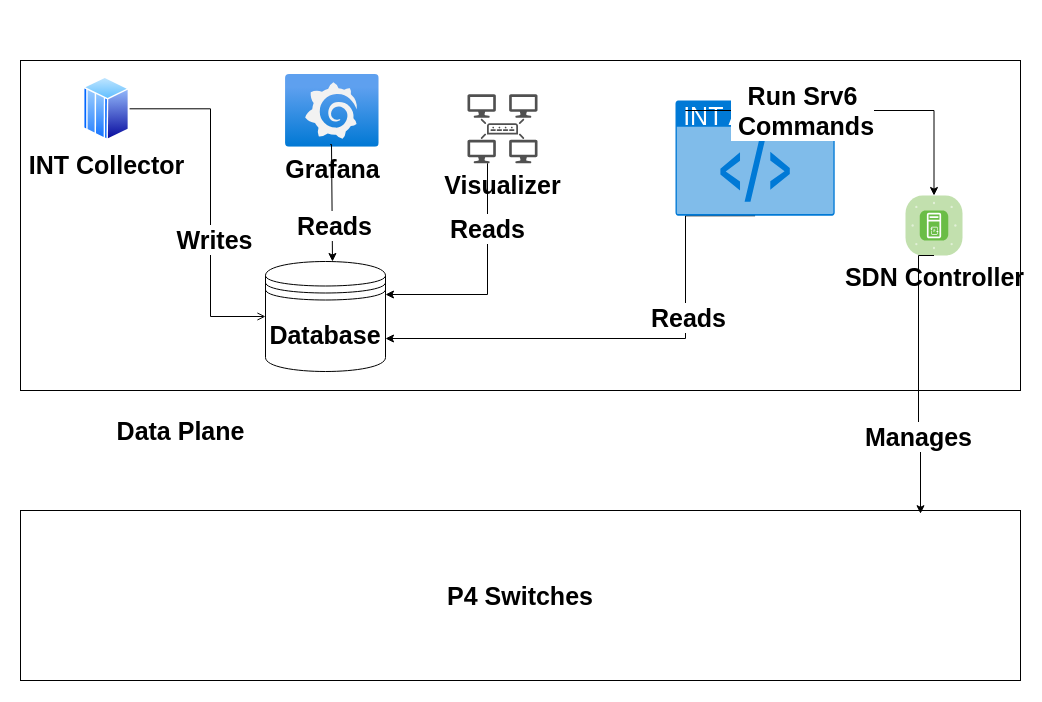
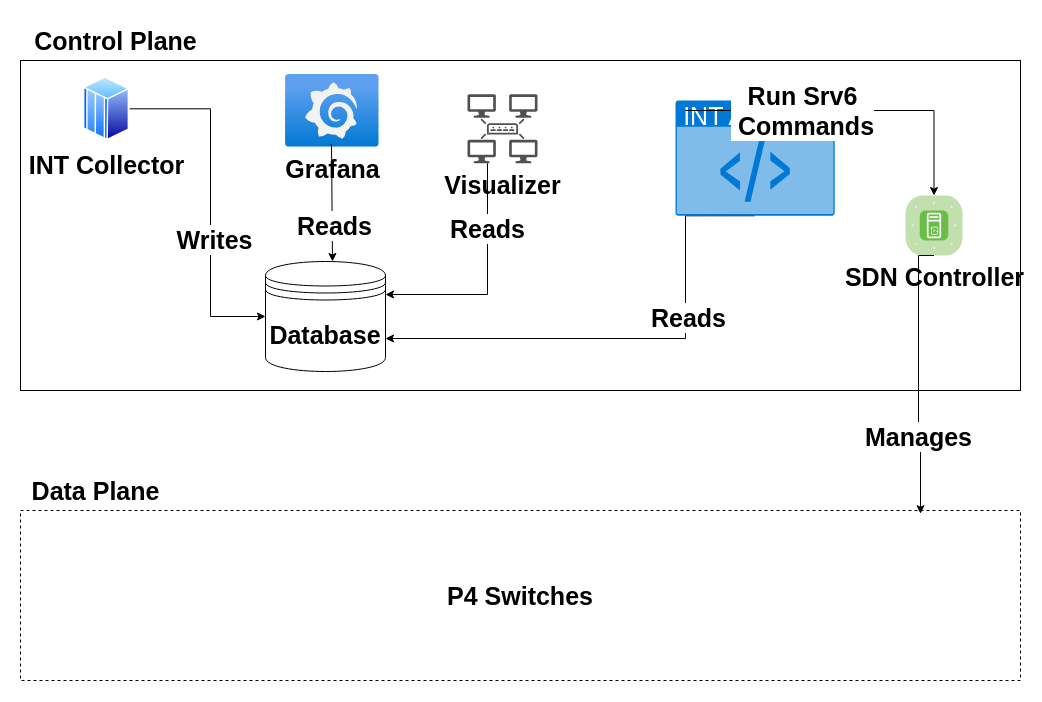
node "Control Plane": added
edge "INT Collector" -> "Database": arrowhead open -> classic
node "Data Plane": moved (181, 431) -> (96, 491)
node "P4 Switches": style solid -> dashed
